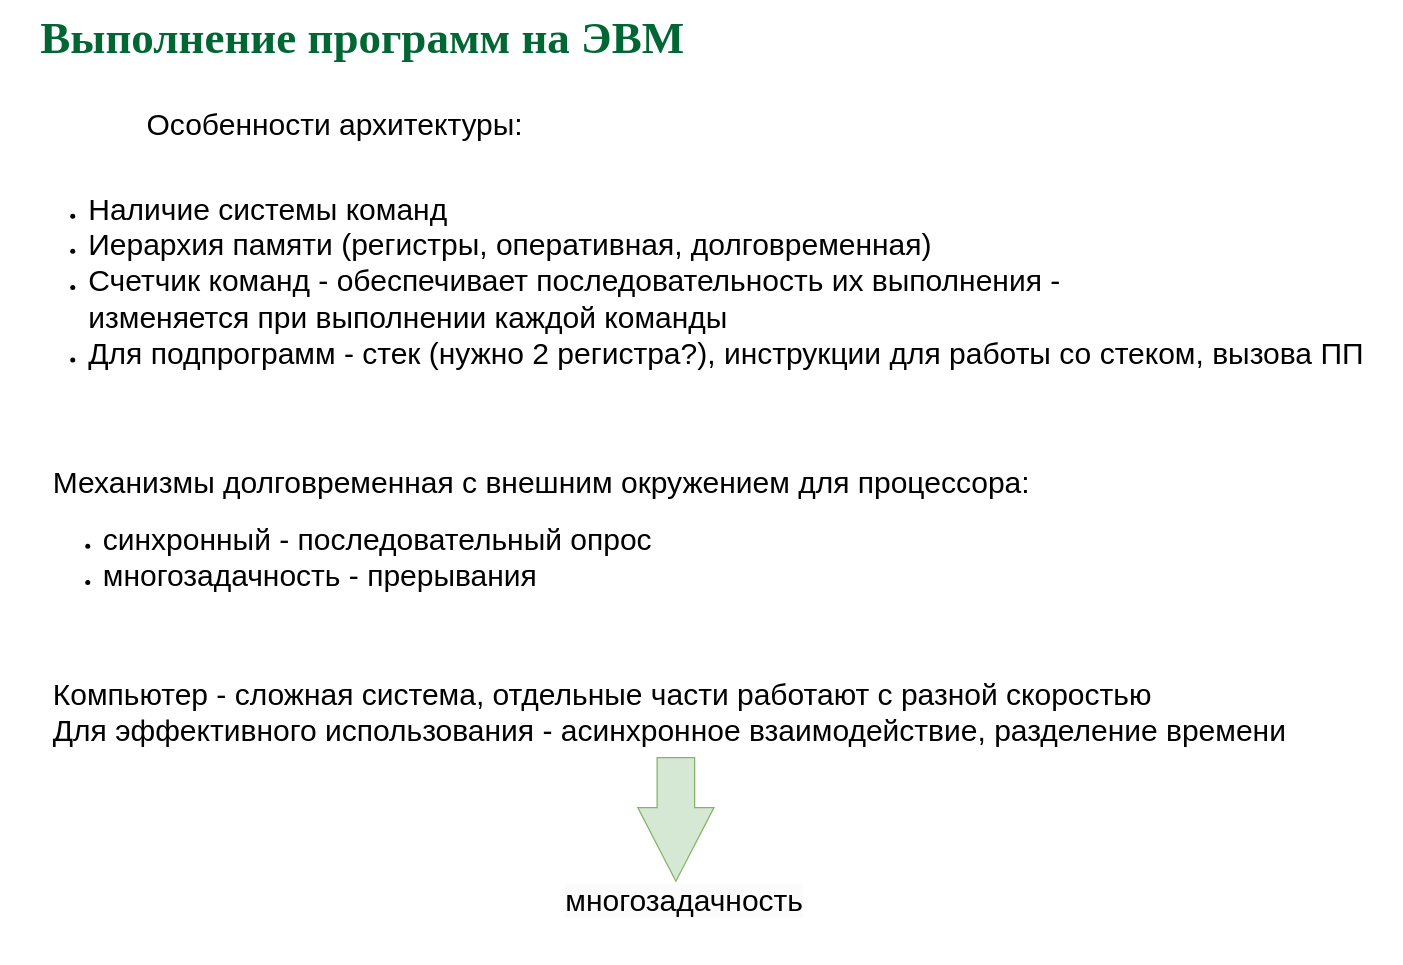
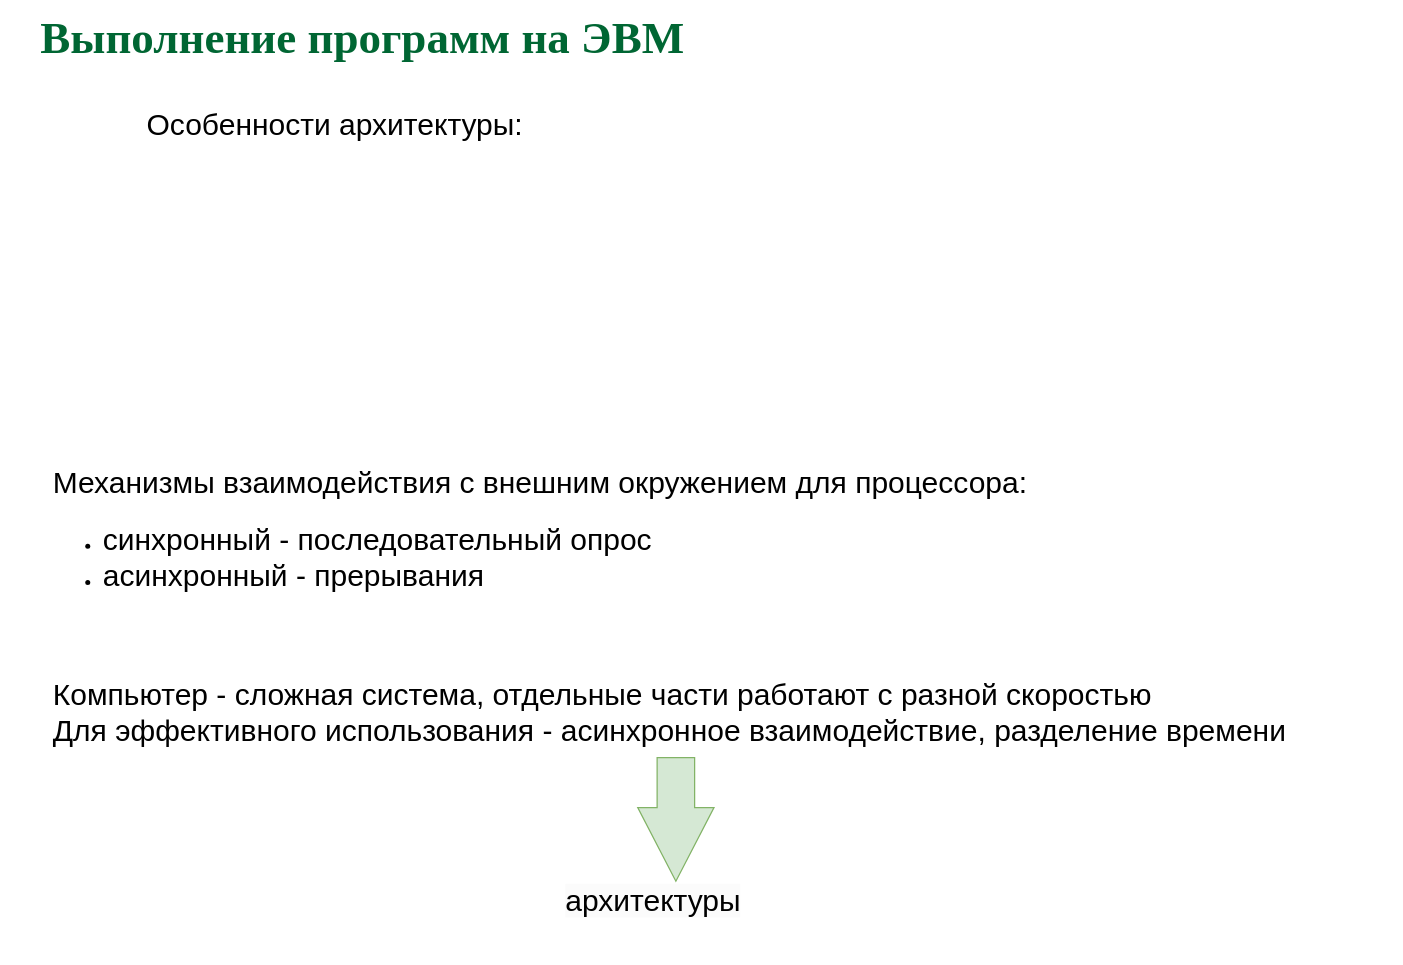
node "Наличие системы команд Иерархия памяти (регистры, оперативная, долговременная) Счетчик команд - обеспечивает последовательноcть их выполнения - изменяется при выполнении каждой команды Для подпрограмм - стек (нужно 2 регистра?), инструкции для работы со стеком, вызова ПП": removed
node "Механизмы долговременная с внешним окружением для процессора:": label "Механизмы долговременная с внешним окружением для процессора:" -> "Механизмы взаимодействия с внешним окружением для процессора:"
node "синхронный - последовательный опрос многозадачность - прерывания": label "синхронный - последовательный опрос многозадачность - прерывания" -> "синхронный - последовательный опрос асинхронный - прерывания"
node "многозадачность": label "многозадачность" -> "архитектуры"
